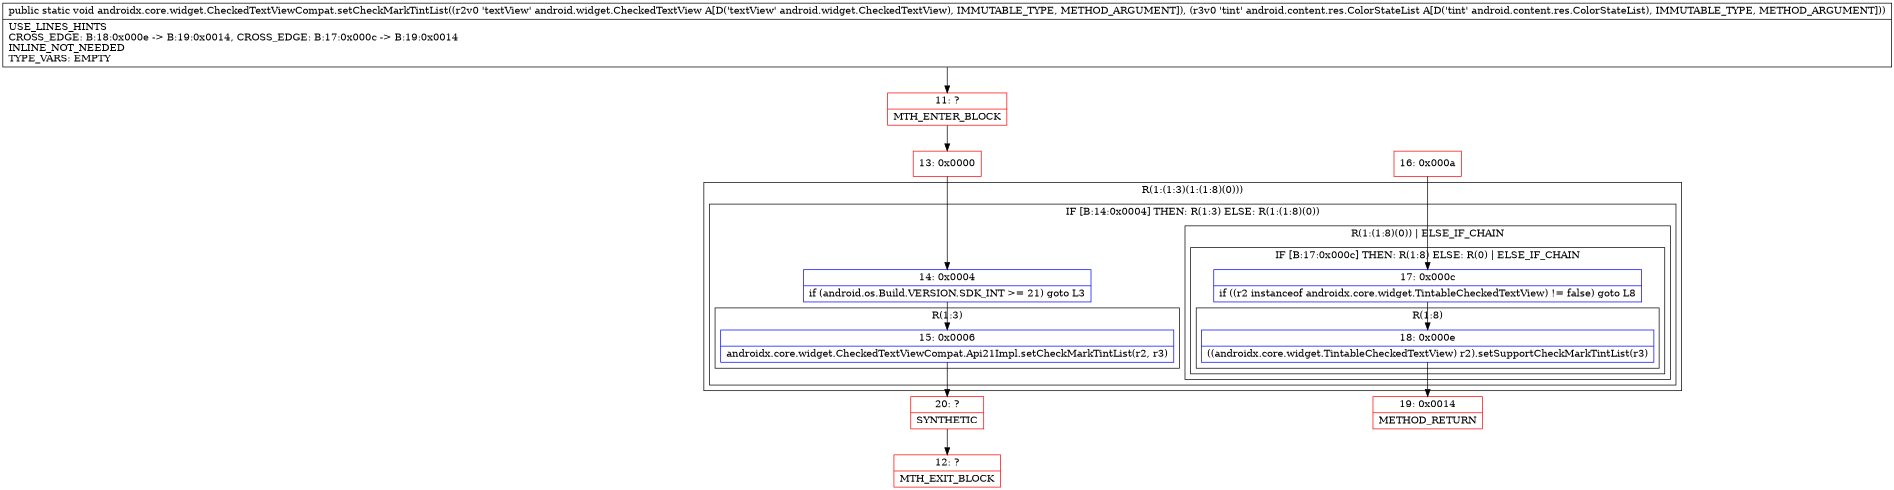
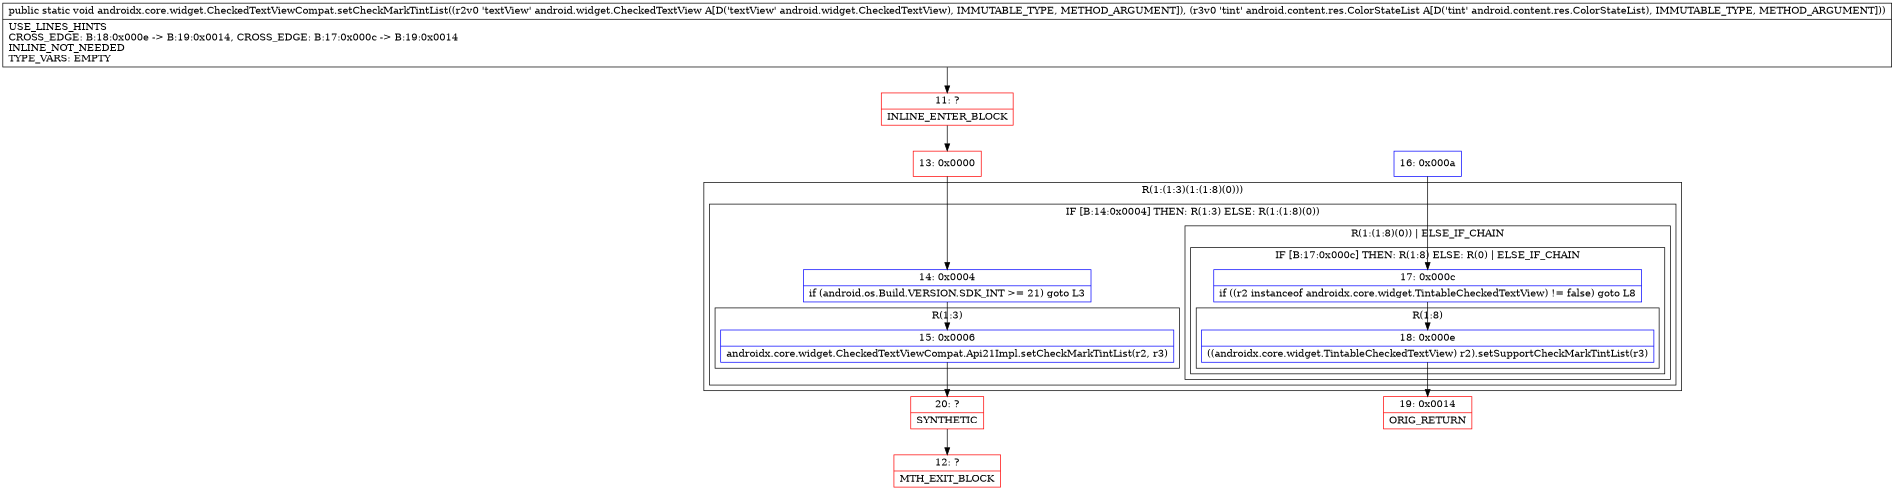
node "11: ?": text "MTH_ENTER_BLOCK" -> "INLINE_ENTER_BLOCK"
node "16: 0x000a": color red -> blue
node "19: 0x0014": text "METHOD_RETURN" -> "ORIG_RETURN"
